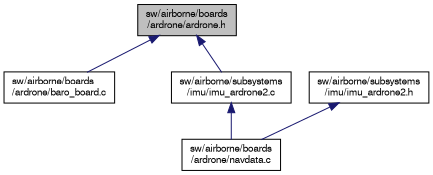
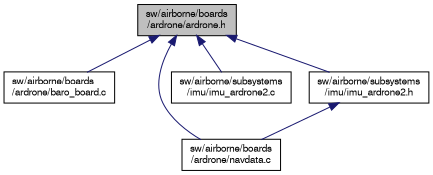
edge "sw/airborne/subsystems /imu/imu_ardrone2.h" -> "sw/airborne/boards /ardrone/ardrone.h": added
edge "sw/airborne/boards /ardrone/navdata.c" -> "sw/airborne/subsystems /imu/imu_ardrone2.c": now "sw/airborne/boards /ardrone/navdata.c" -> "sw/airborne/boards /ardrone/ardrone.h"
